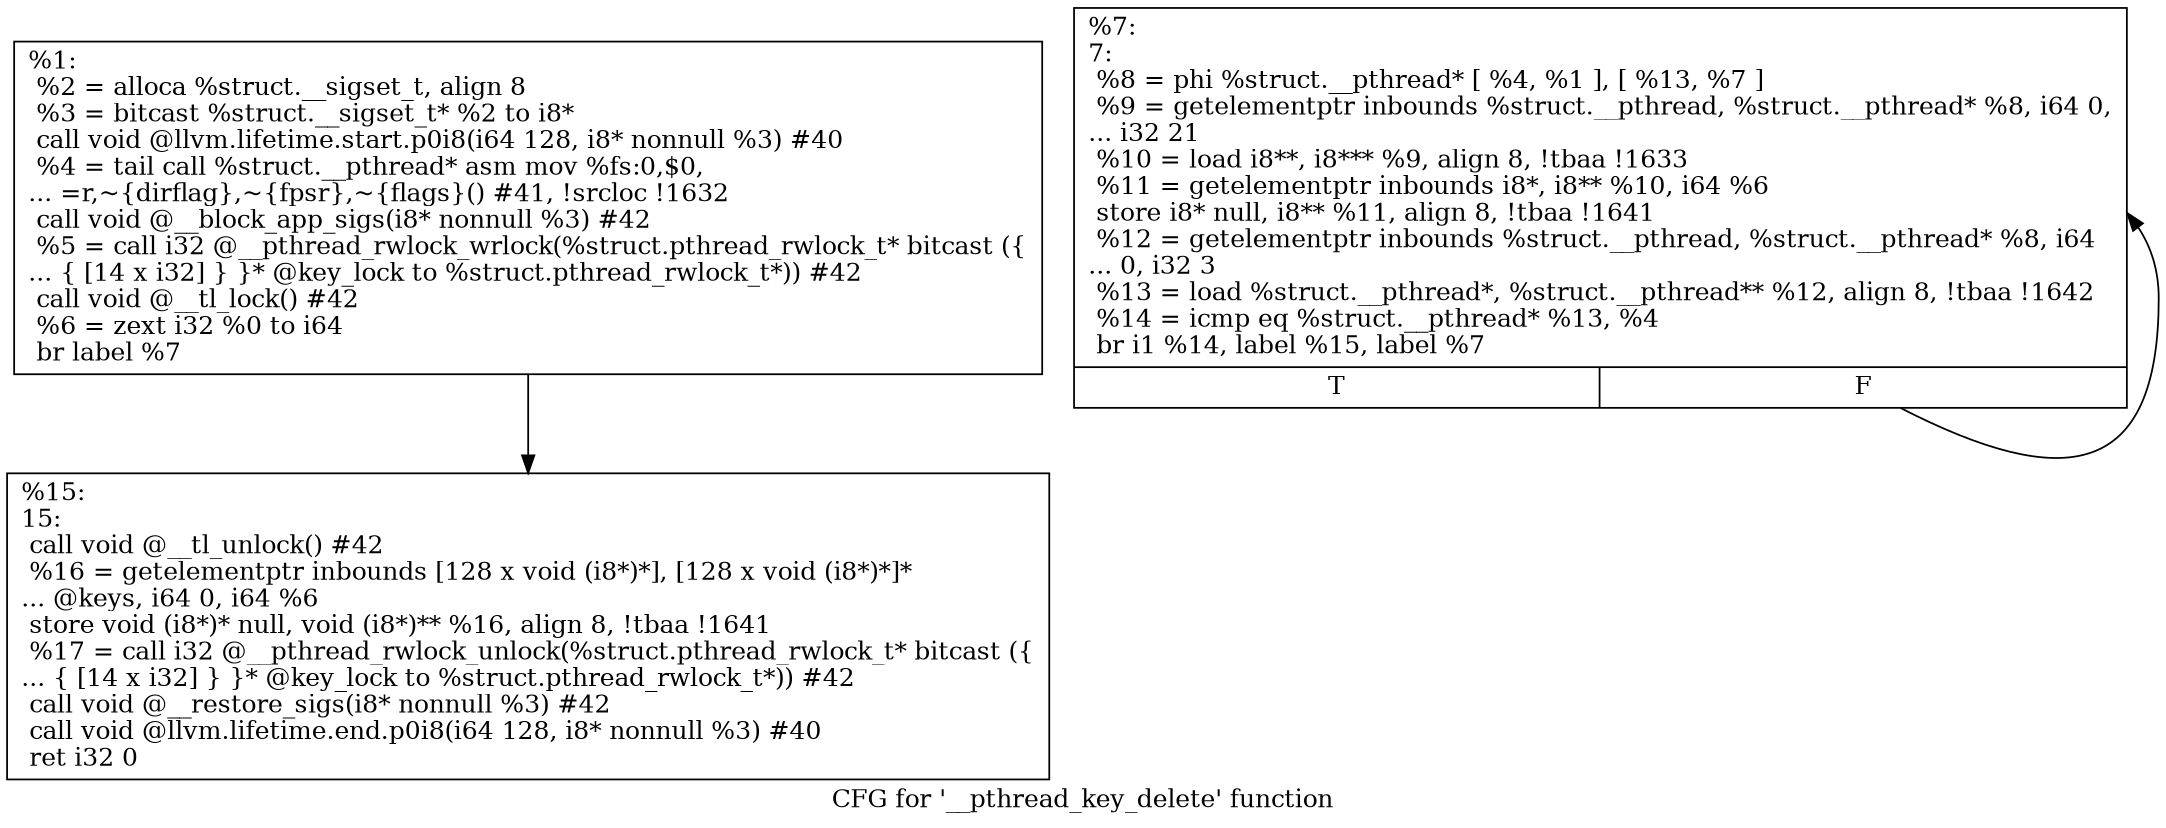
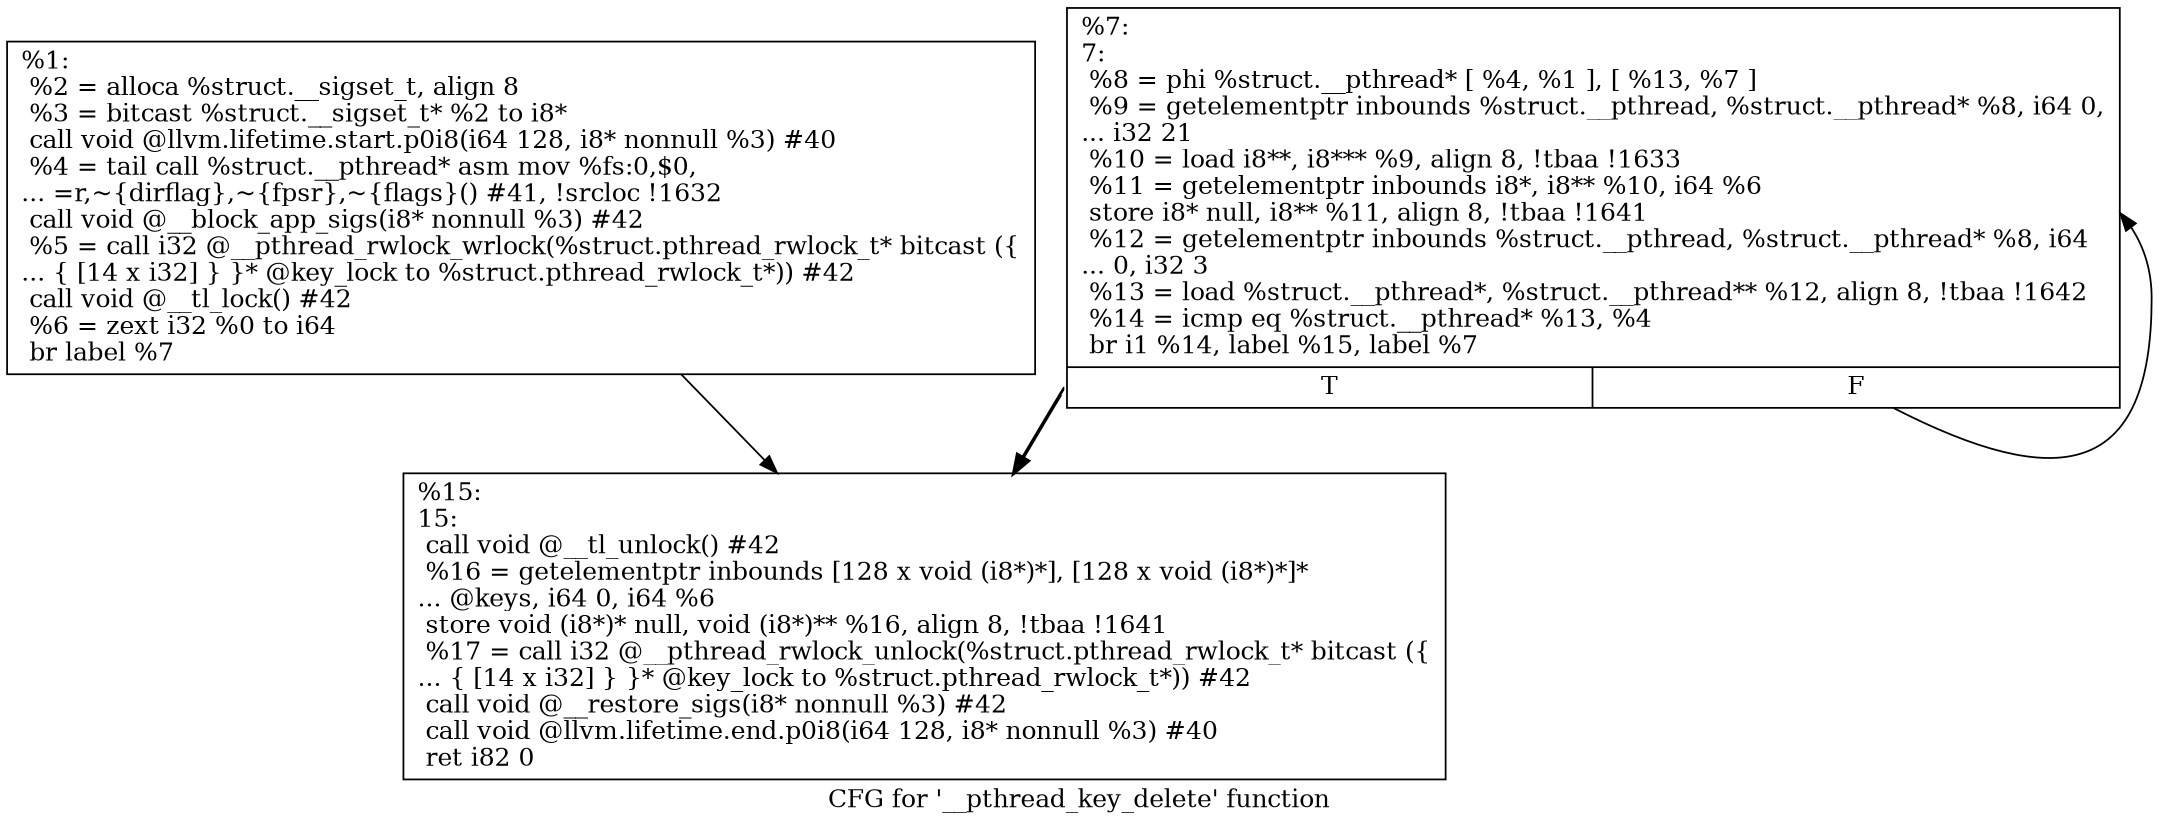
edge "%7:" -> "%15:": added
node "%15:": text "ret i32 0" -> "ret i82 0"
